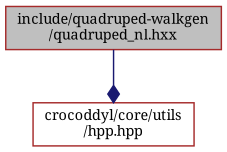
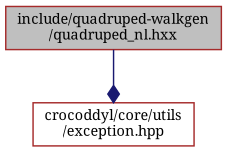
node "crocoddyl/core/utils /hpp.hpp": label "crocoddyl/core/utils /hpp.hpp" -> "crocoddyl/core/utils /exception.hpp"
